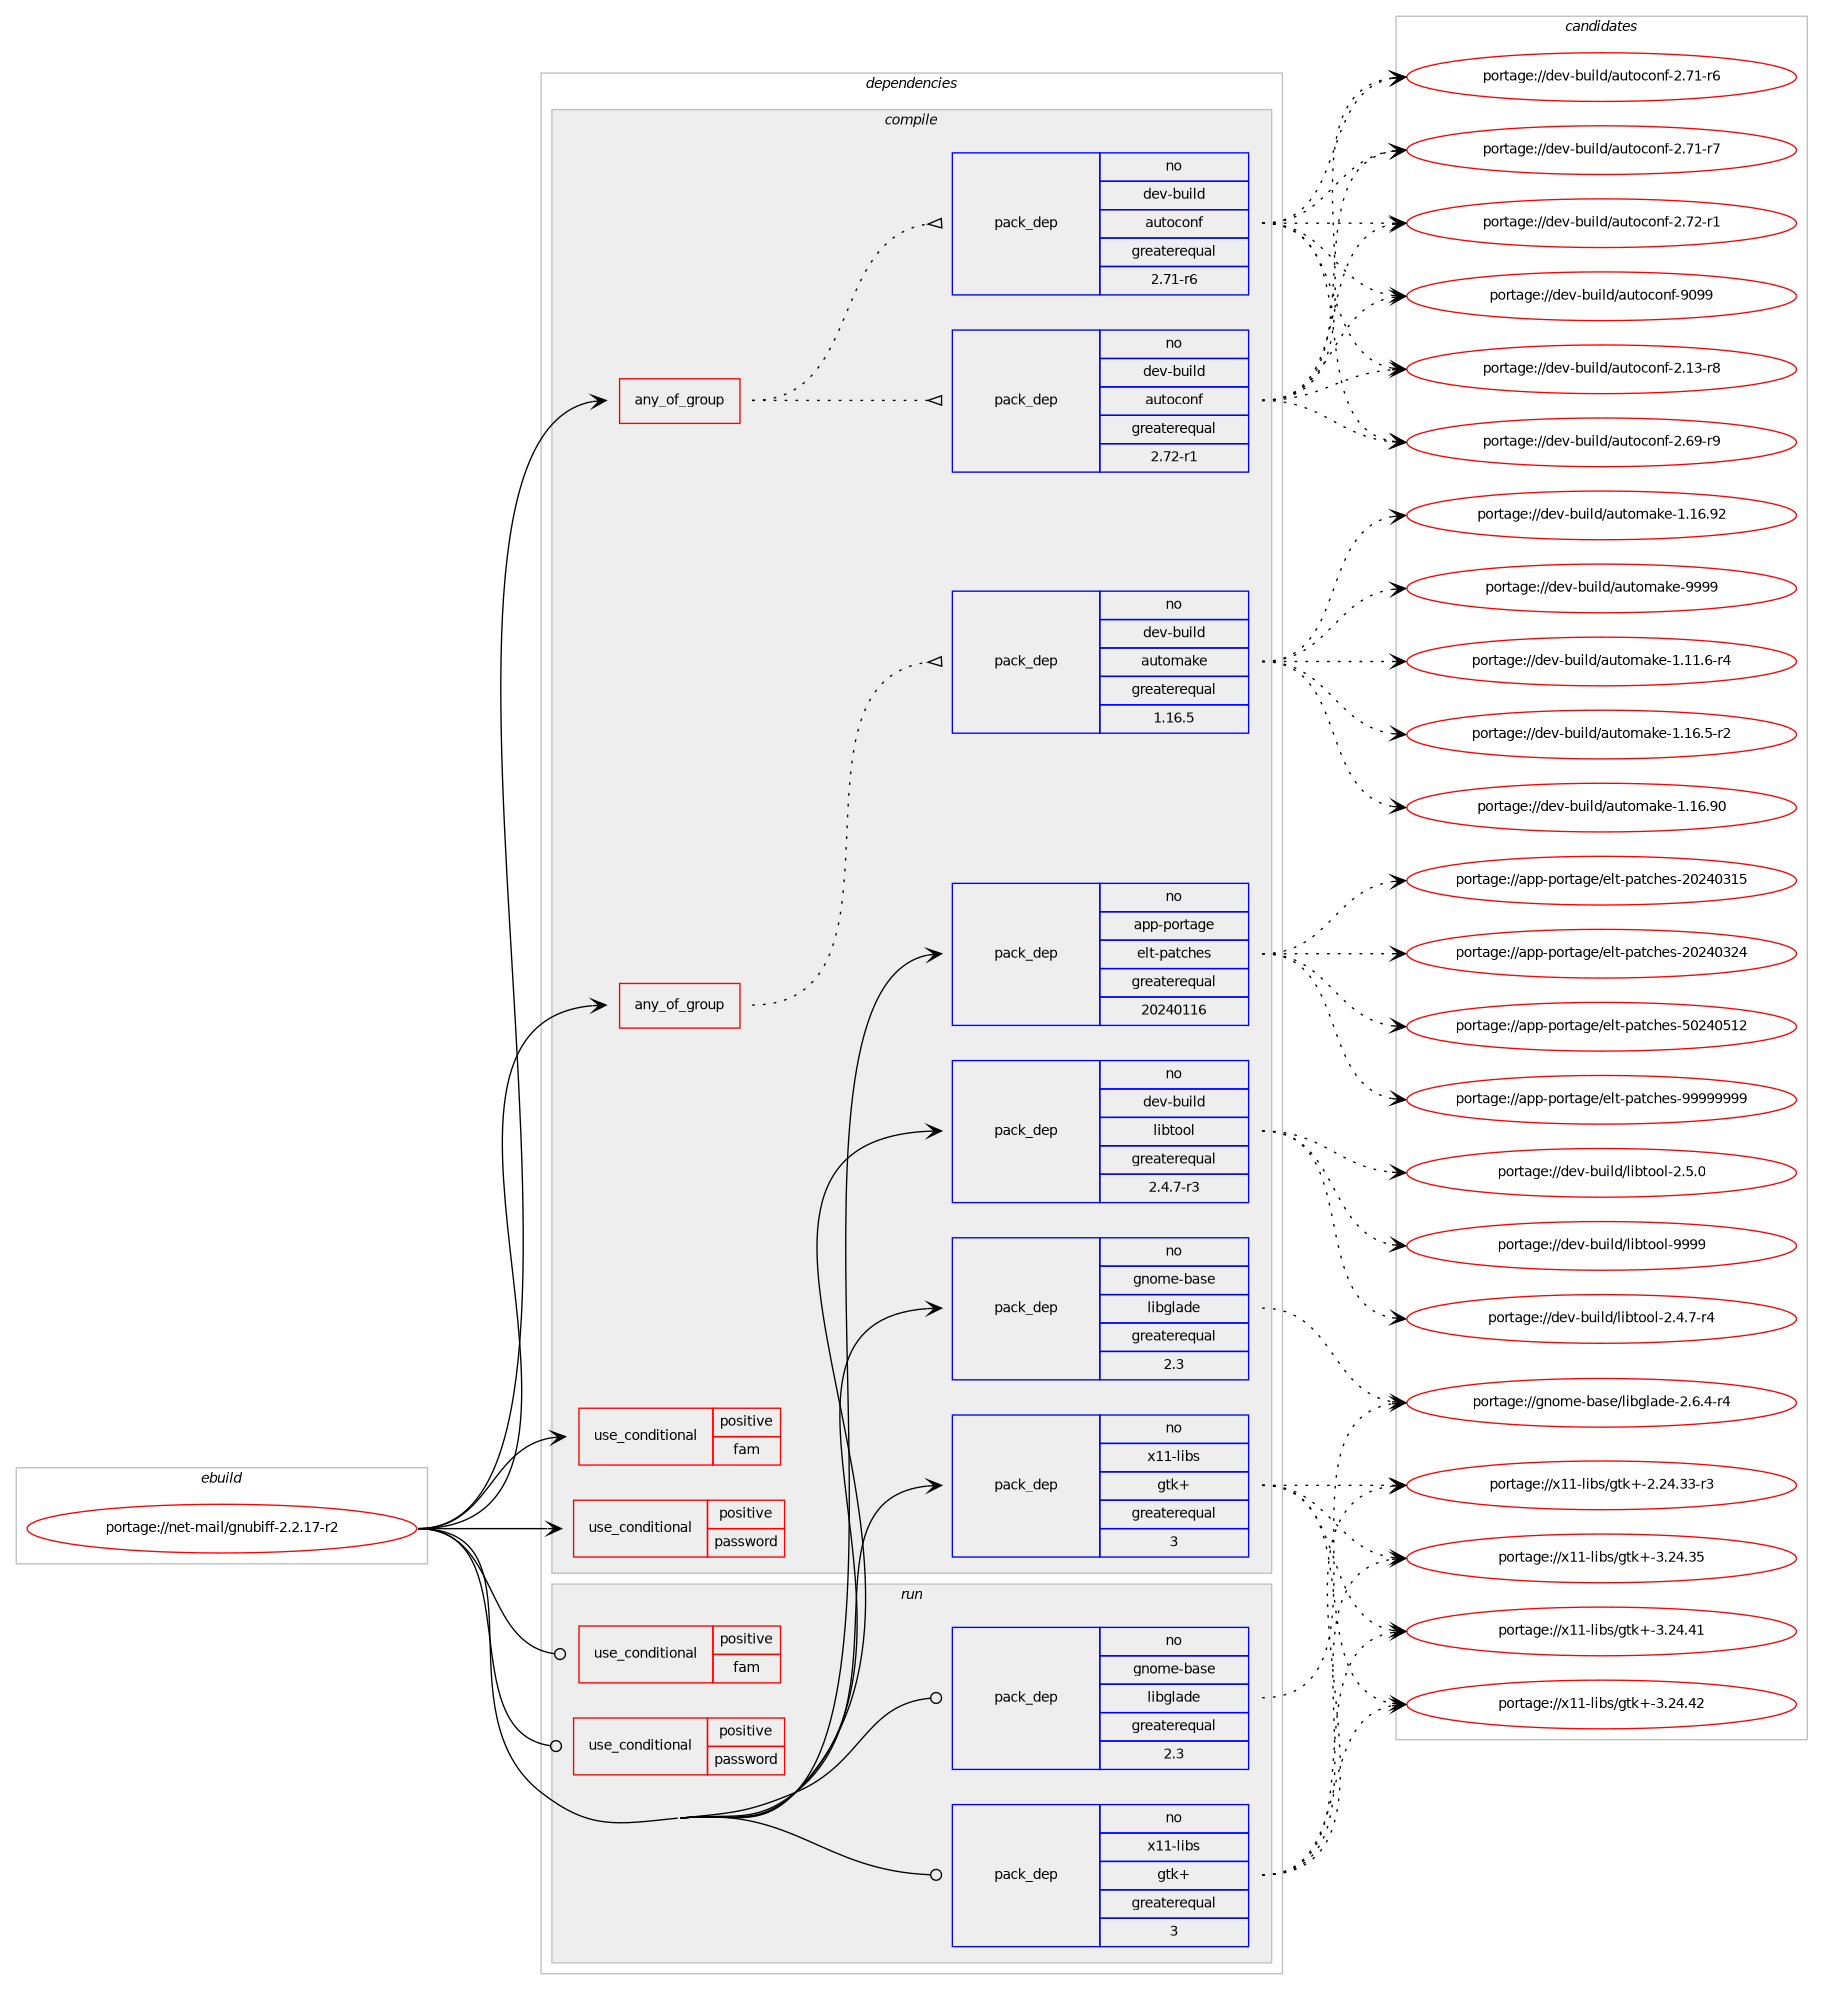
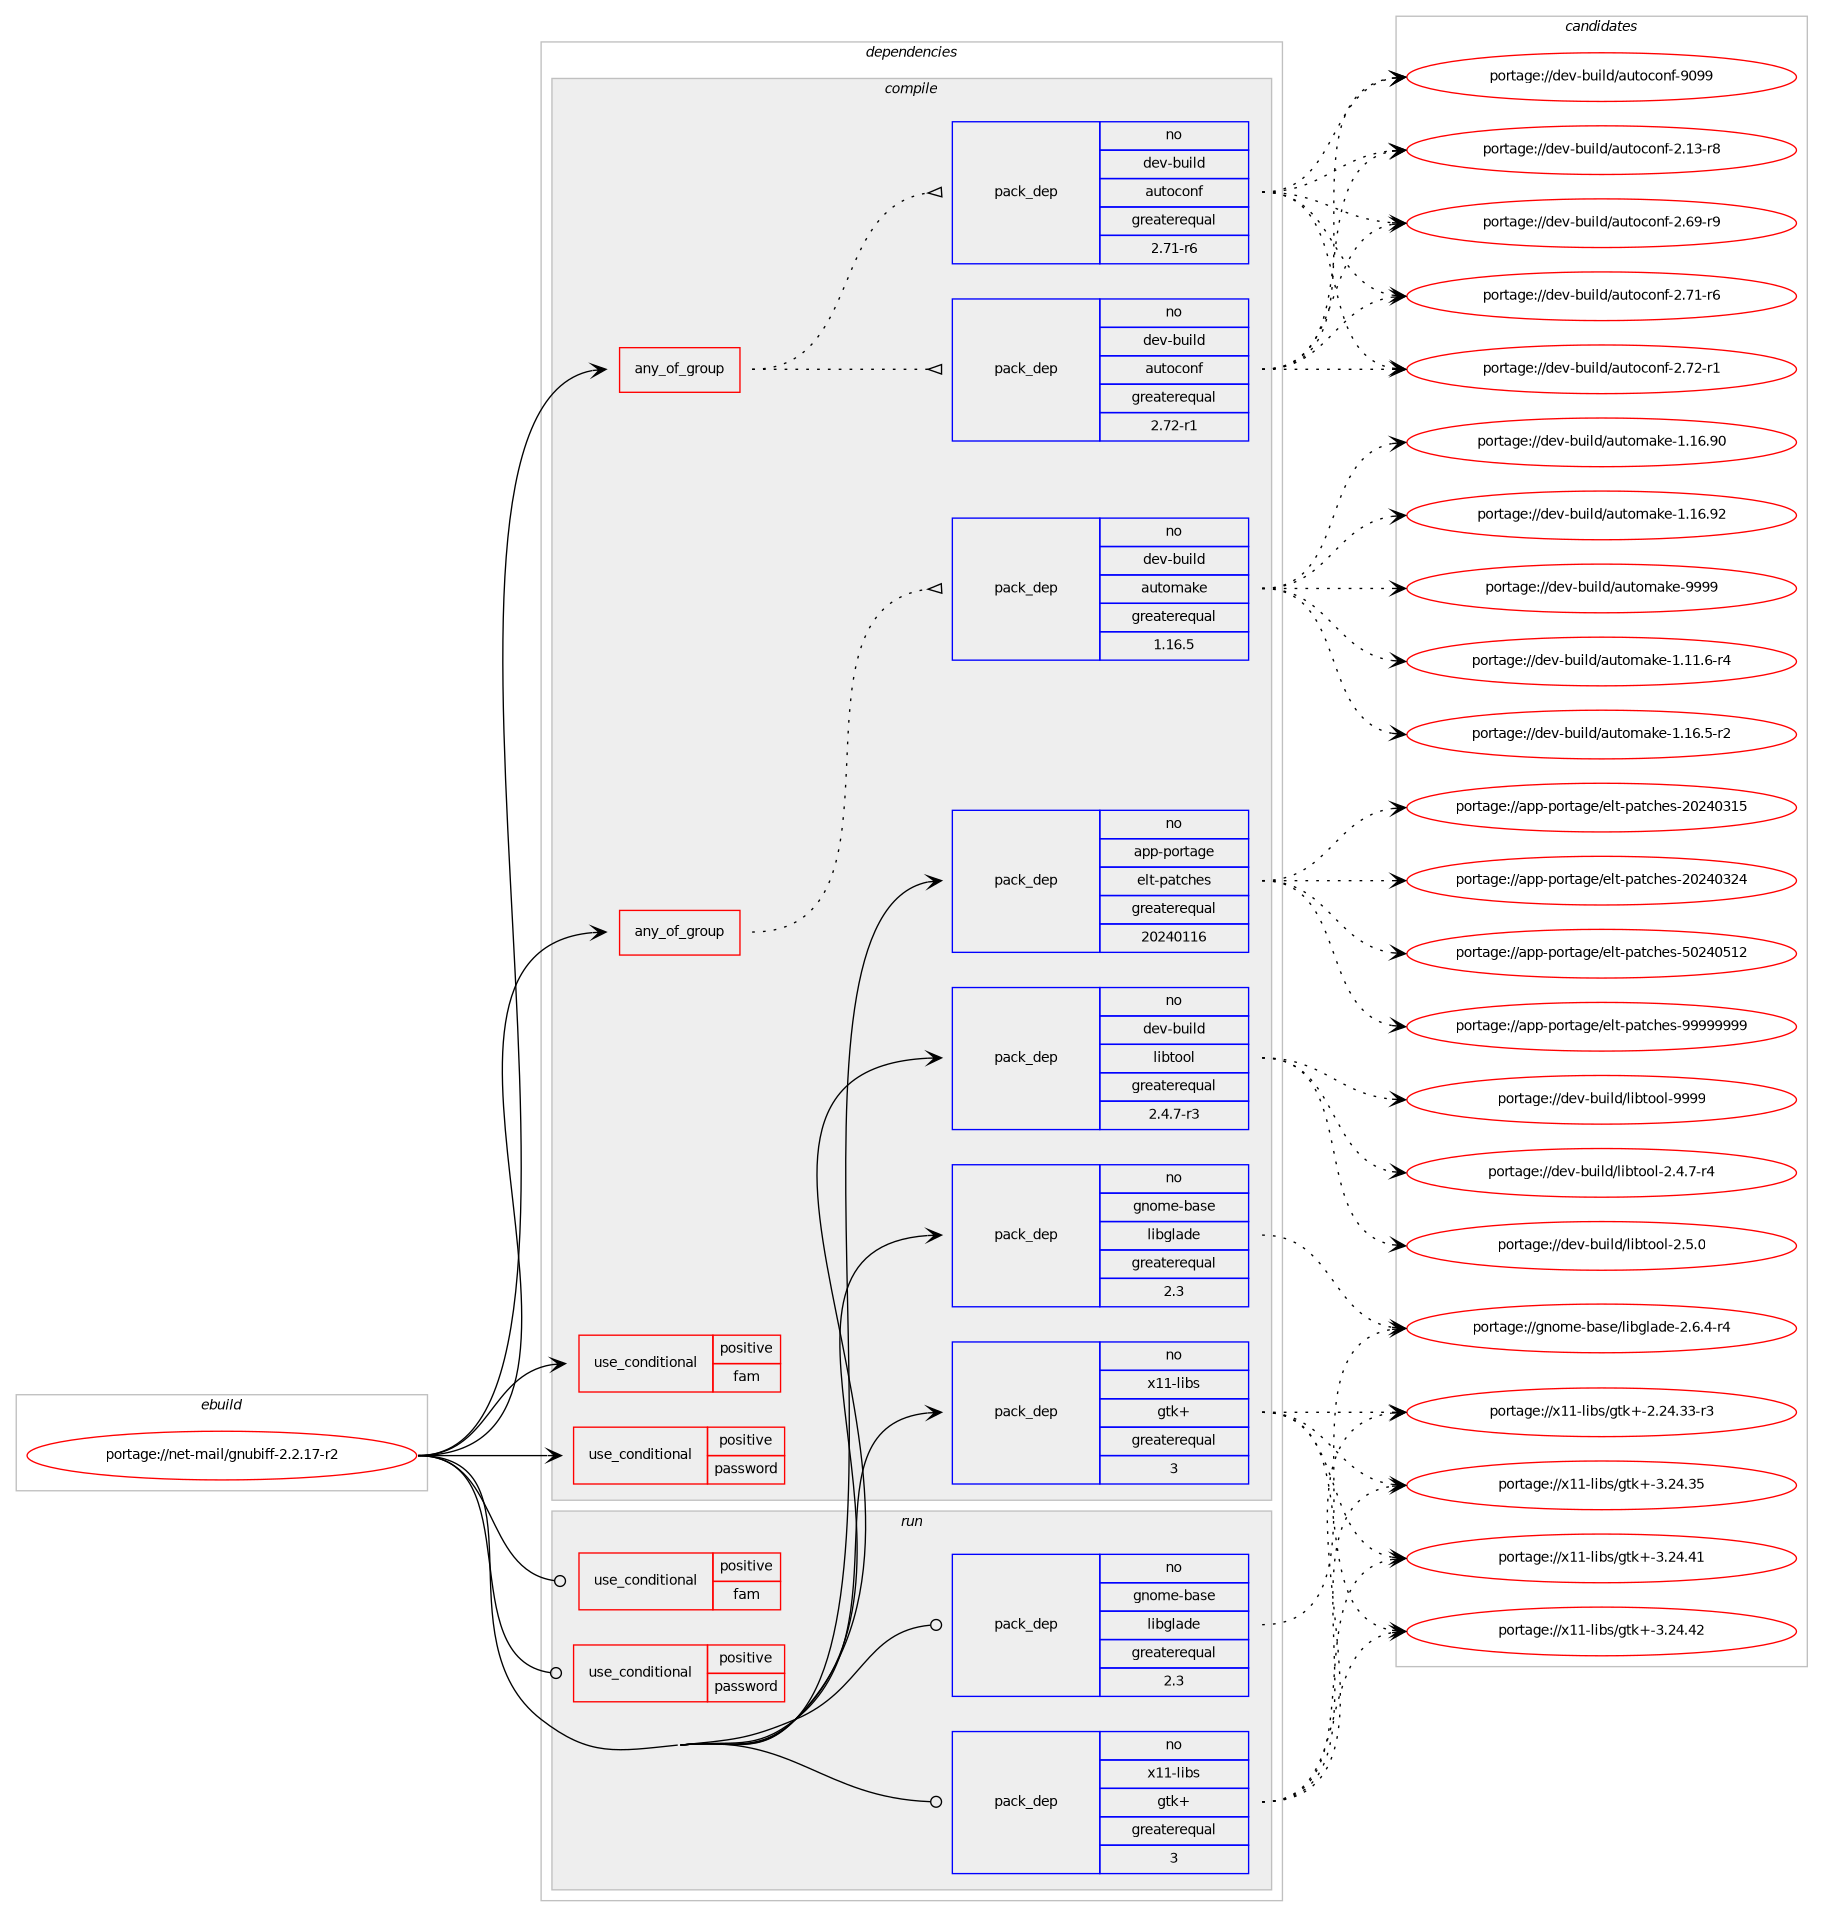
node "portage://dev-build/autoconf-2.71-r7": removed
